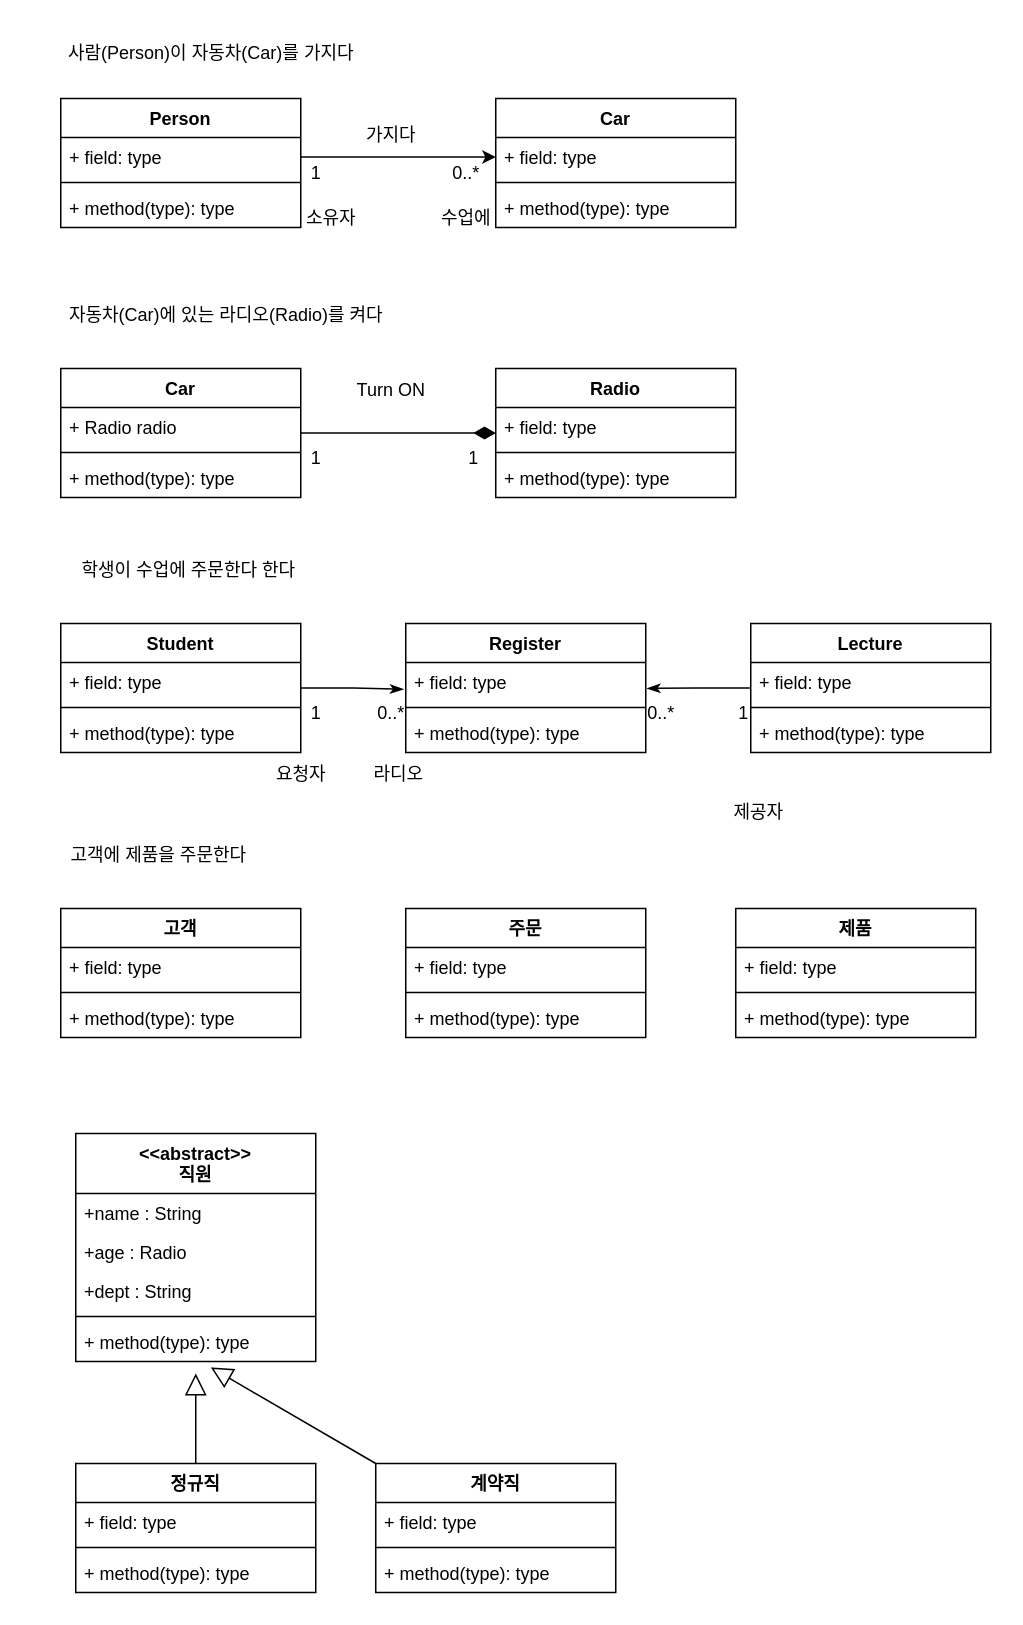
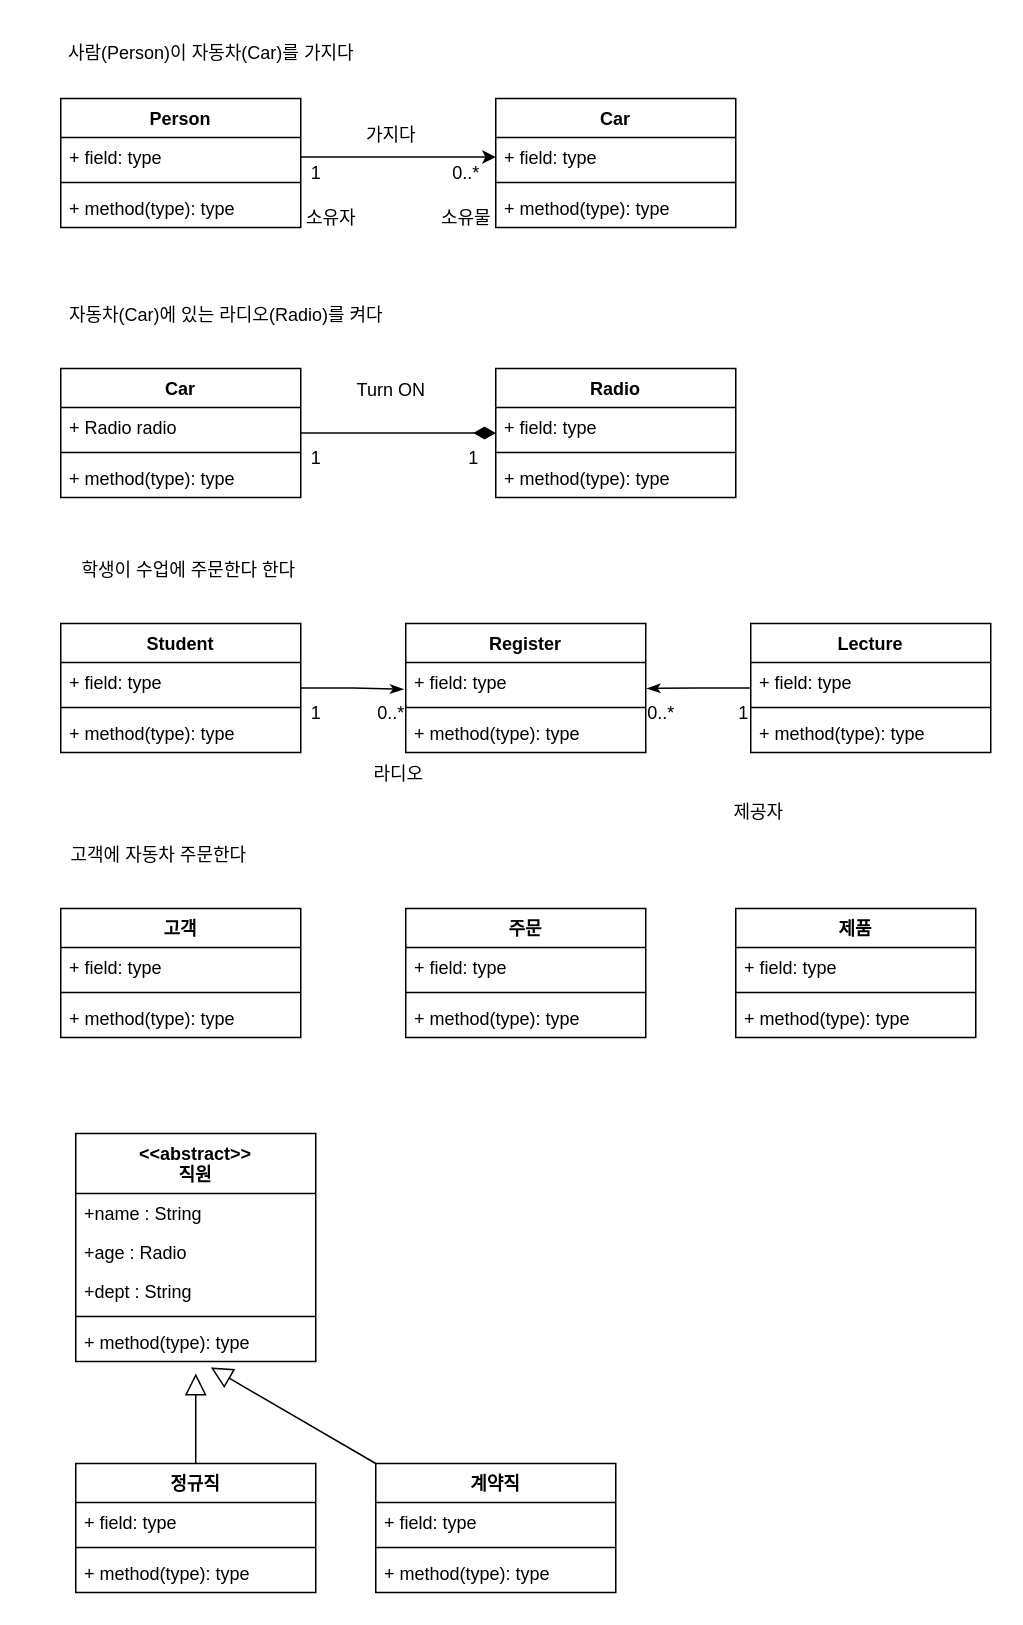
node "수업에": label "수업에" -> "소유물"
node "요청자": removed
node "고객에 제품을 주문한다": label "고객에 제품을 주문한다" -> "고객에 자동차 주문한다"
